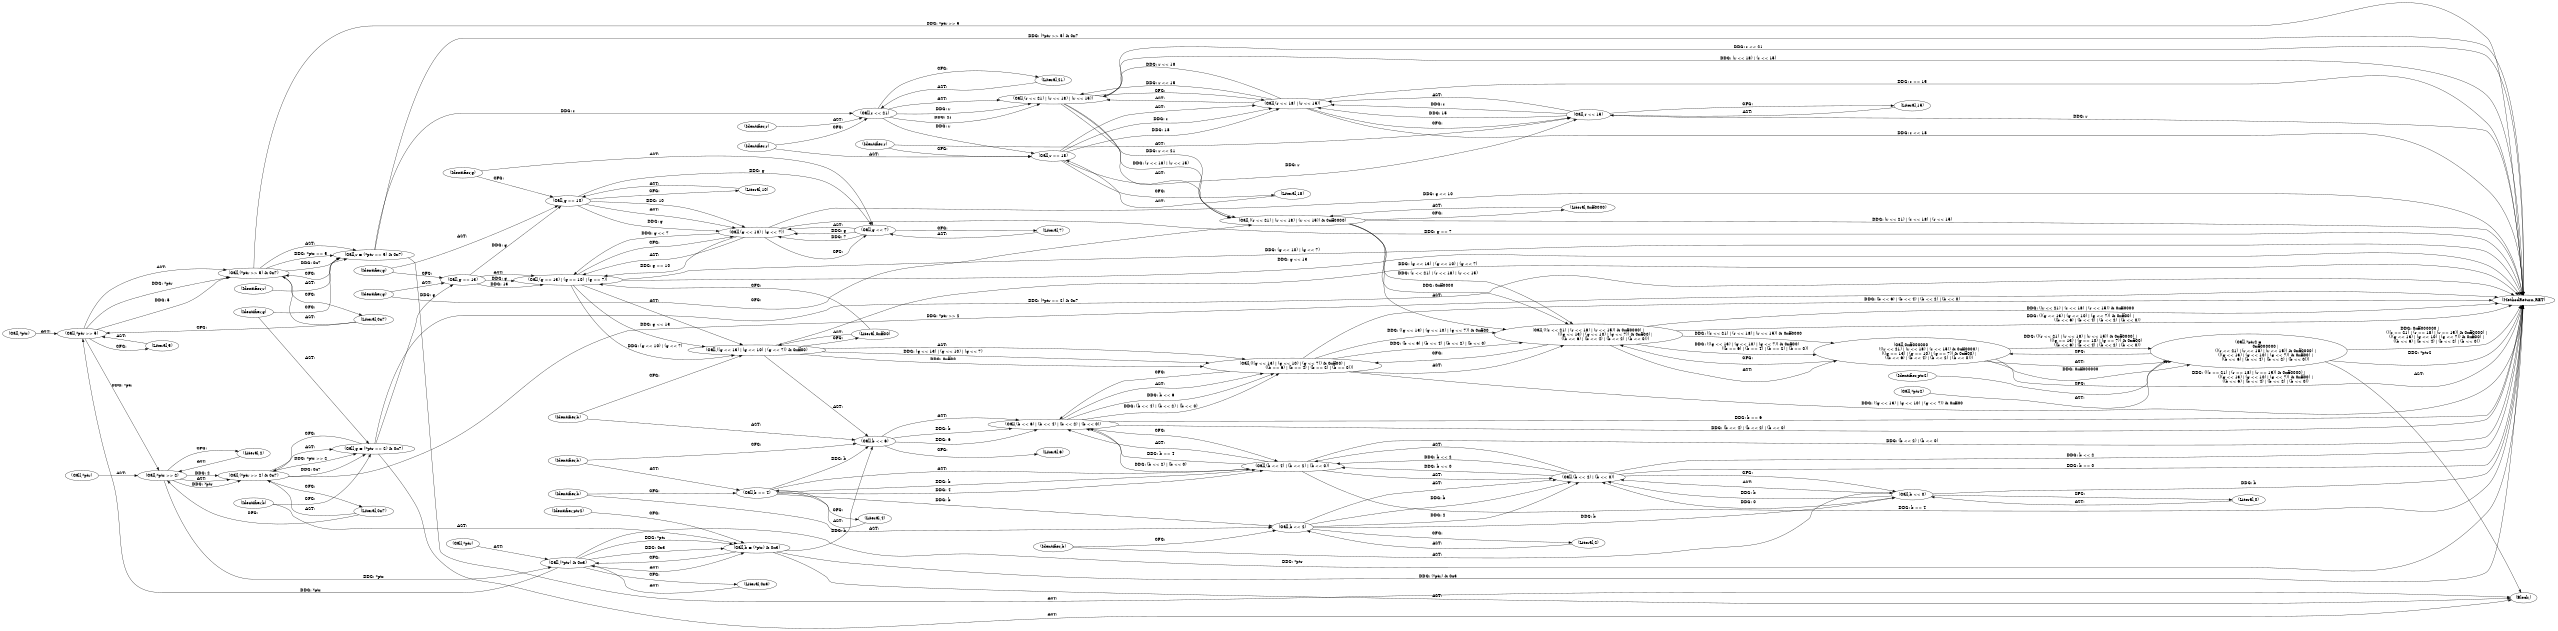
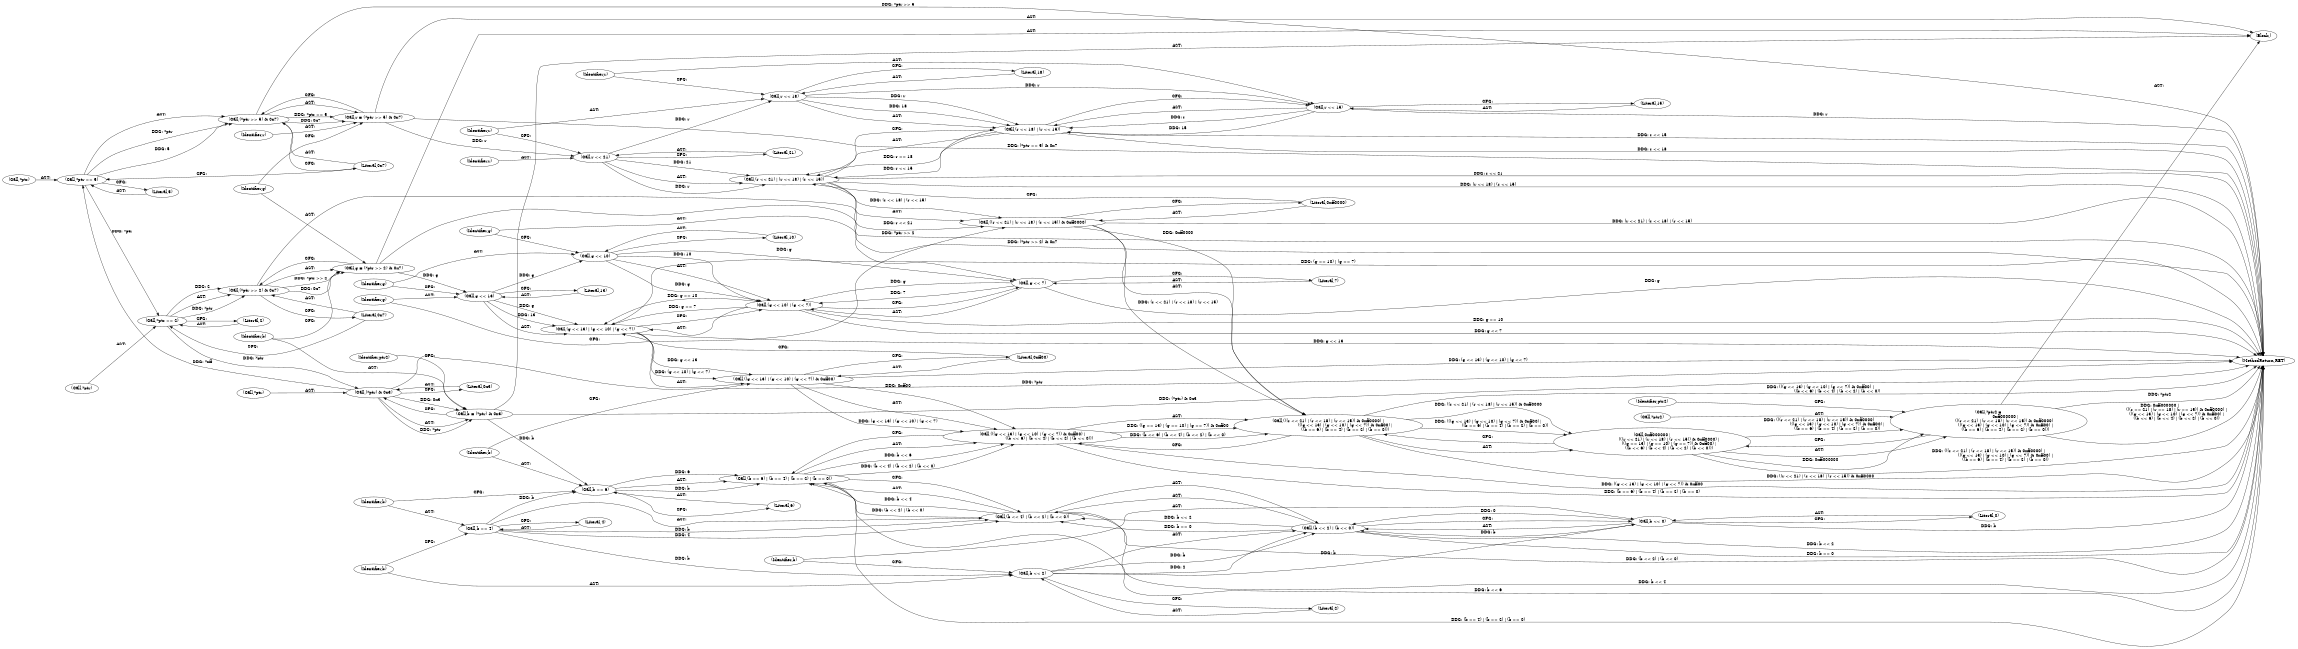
edge "(Literal,0xff0000)" -> "(Call,(r << 21) | (r << 18) | (r << 15))": added, label "CFG:"
edge "(Call,g << 7)" -> "(MethodReturn,RET)": added, label "DDG: g"
node "(Literal,13)": added
edge "(Call,((g << 13) | (g << 10) | (g << 7)) & 0xff00)" -> "(Call,b << 6)": now "(Literal,6)" -> "(Call,b << 6)"
edge "(Call,(*ptr) & 0x3)" -> "(Call,*ptr >> 5)": label "DDG: *ptr" -> "DDG: *xff"
